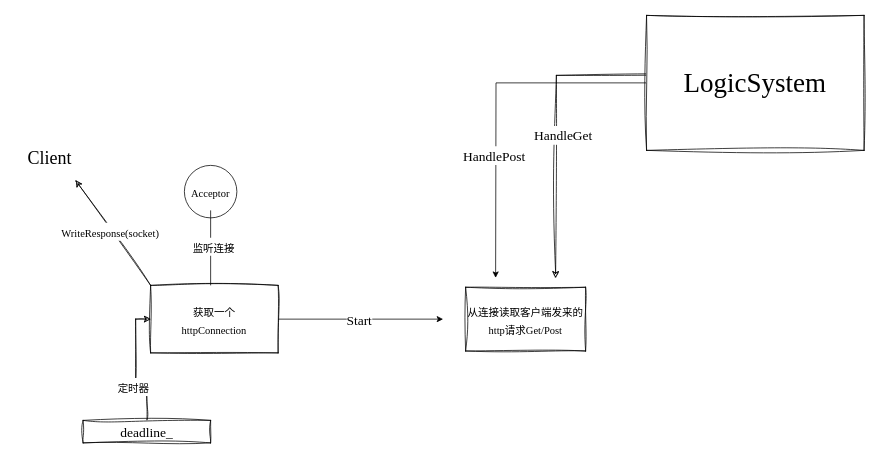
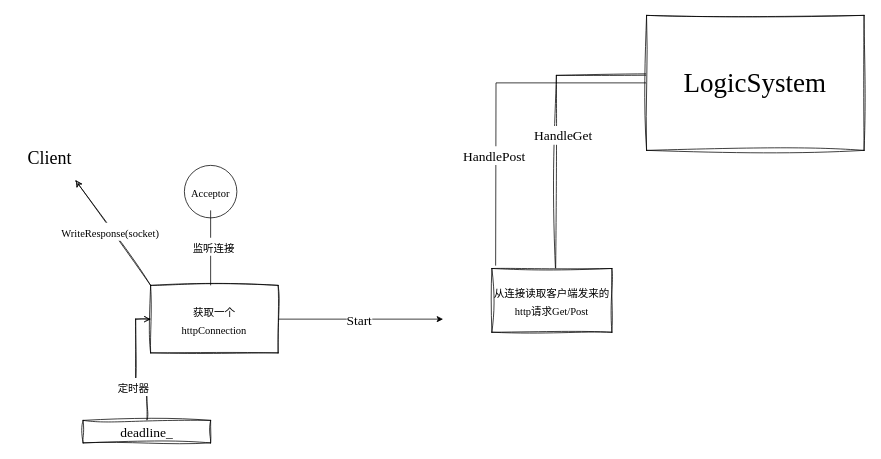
edge "deadline_" -> "获取一个 httpConnection": arrowhead classic -> open
node "从连接读取客户端发来的http请求Get/Post": moved (525, 319) -> (552, 300)
